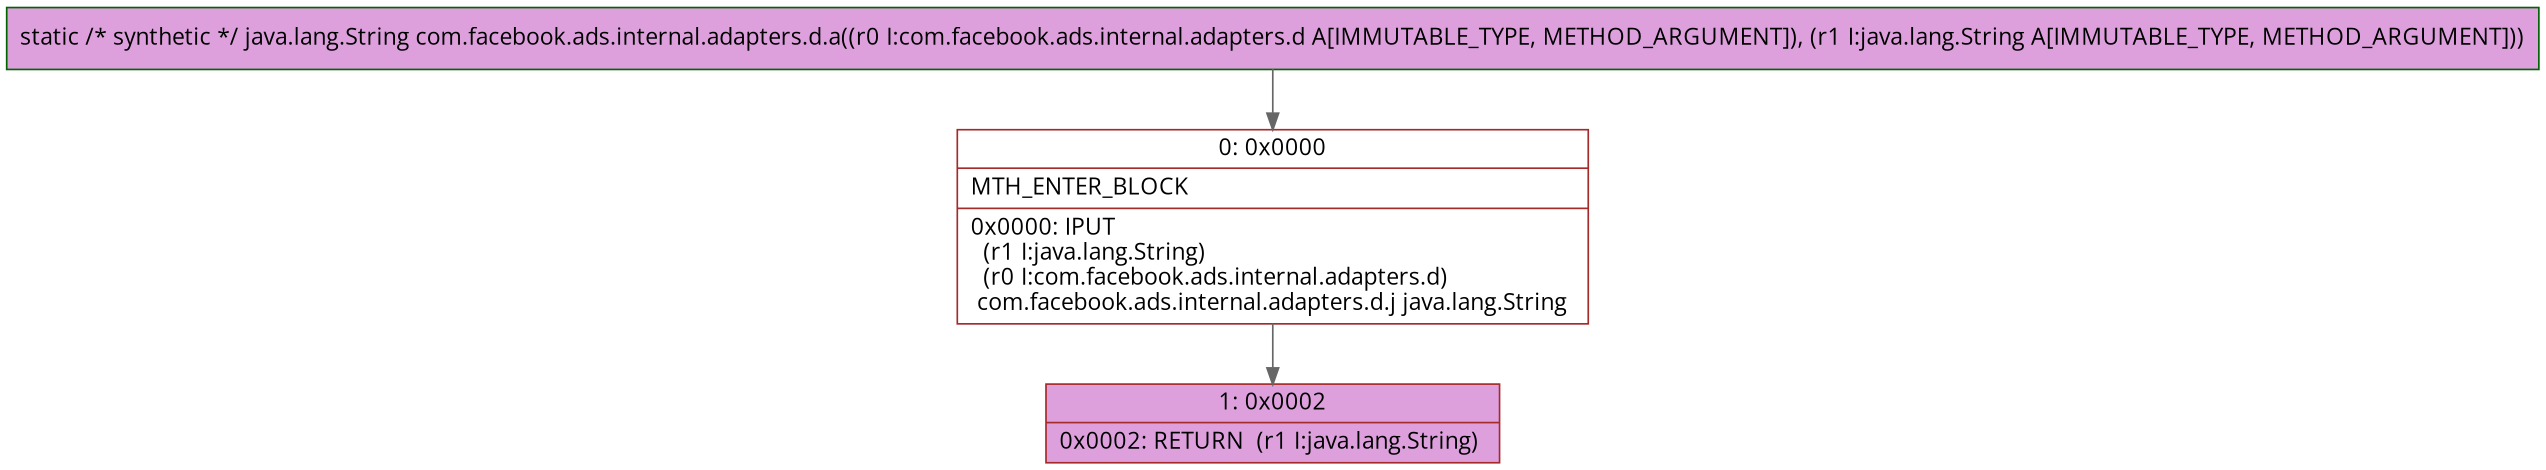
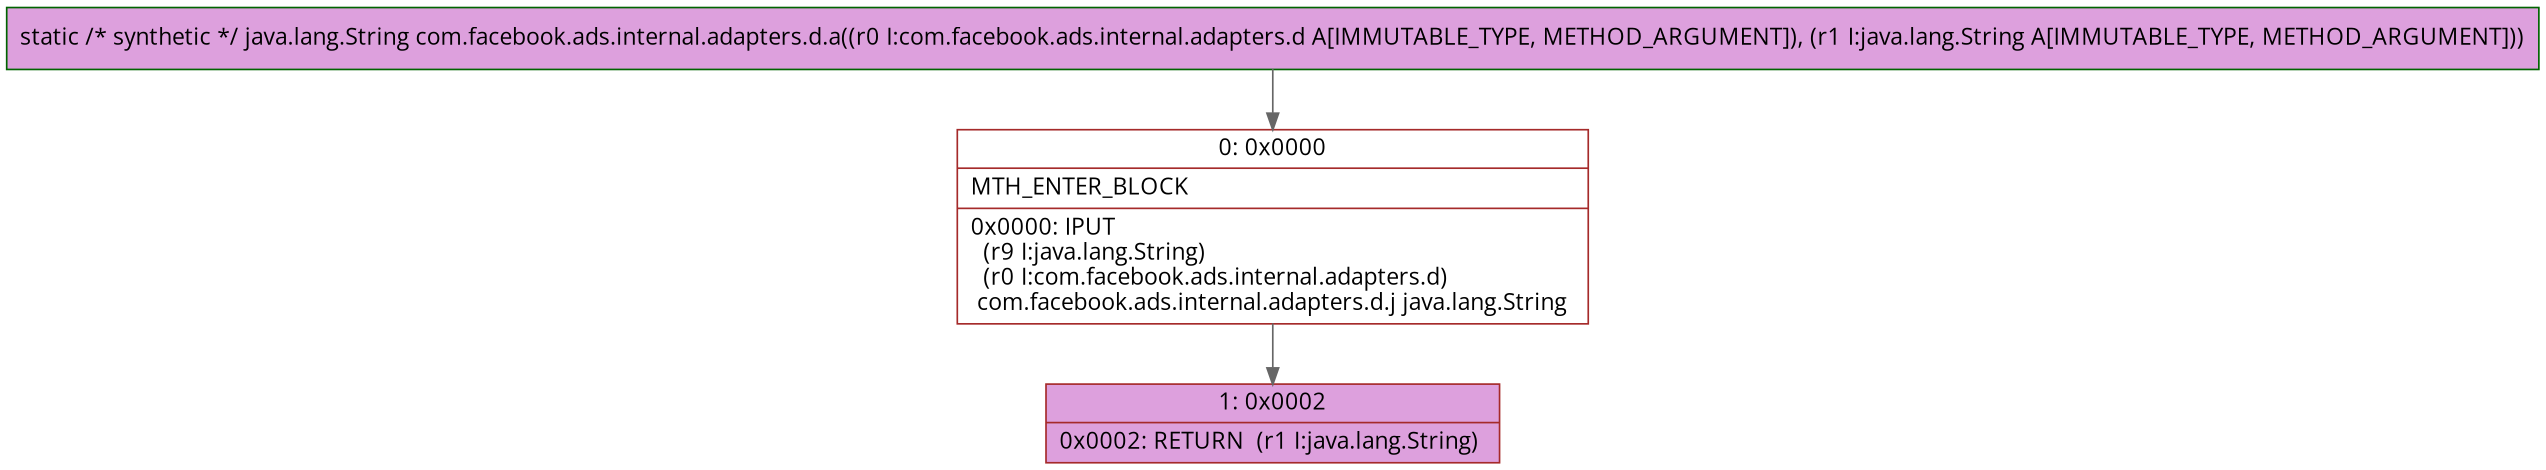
node "0: 0x0000": text "(r1 I:java.lang.String)" -> "(r9 I:java.lang.String)"
